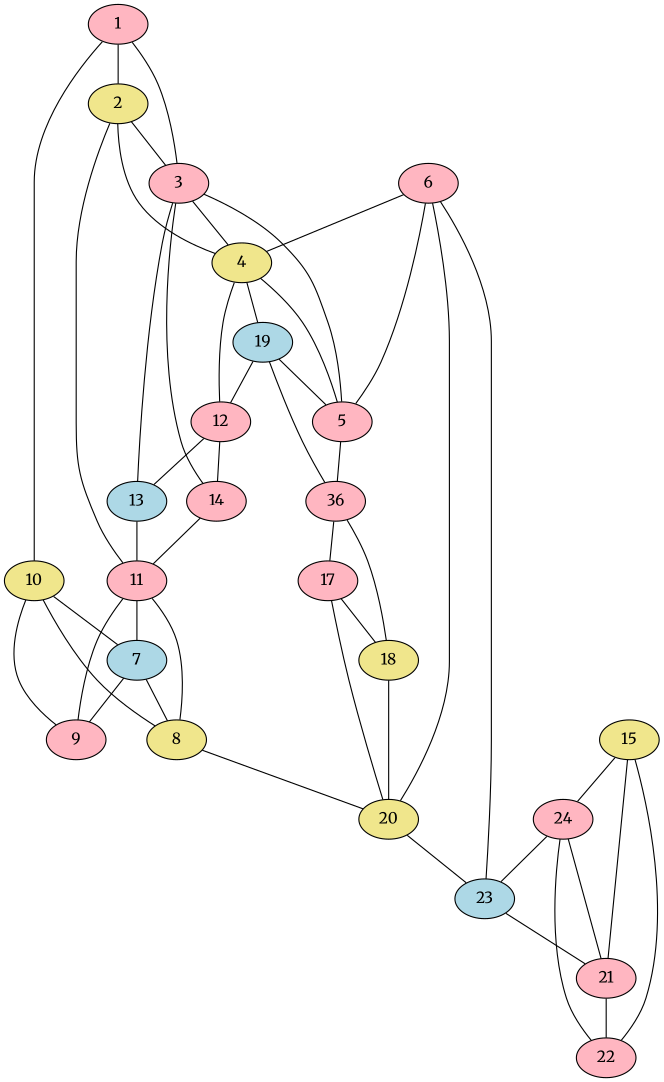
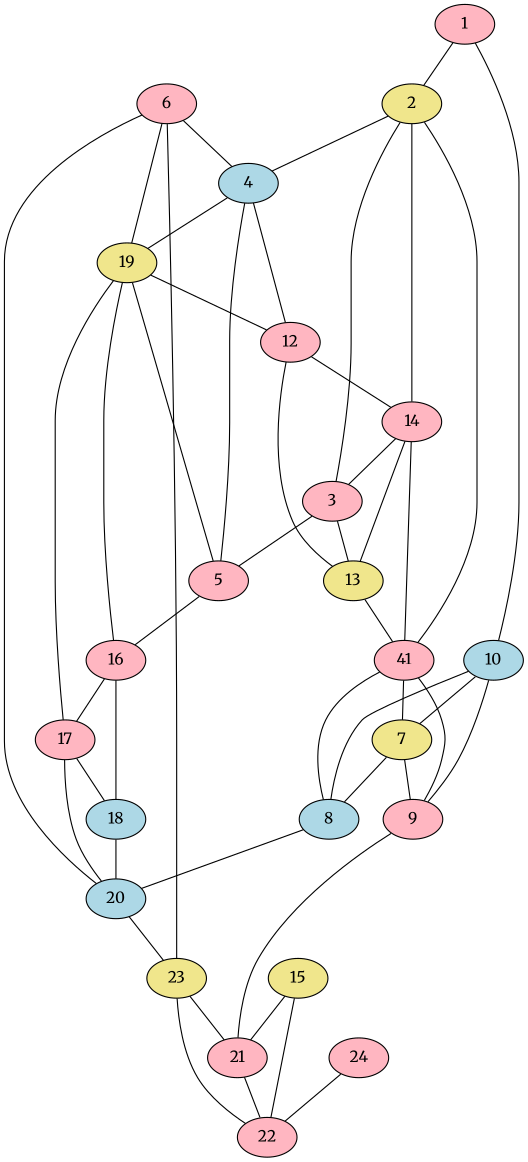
edge "1" -- "3": removed
edge "3" -- "4": removed
node "4": fillcolor khaki -> lightblue
edge "2" -- "14": added
edge "6" -- "5": now "6" -- "19"
node "19": fillcolor lightblue -> khaki
edge "19" -- "17": added
node "13": fillcolor lightblue -> khaki
node "36": label "36" -> "16"
edge "14" -- "13": added
node "10": fillcolor khaki -> lightblue
node "11": label "11" -> "41"
node "7": fillcolor lightblue -> khaki
node "18": fillcolor khaki -> lightblue
node "8": fillcolor khaki -> lightblue
edge "15" -- "24": removed
node "20": fillcolor khaki -> lightblue
edge "24" -- "23": now "22" -- "23"
node "23": fillcolor lightblue -> khaki
edge "24" -- "21": now "9" -- "21"
